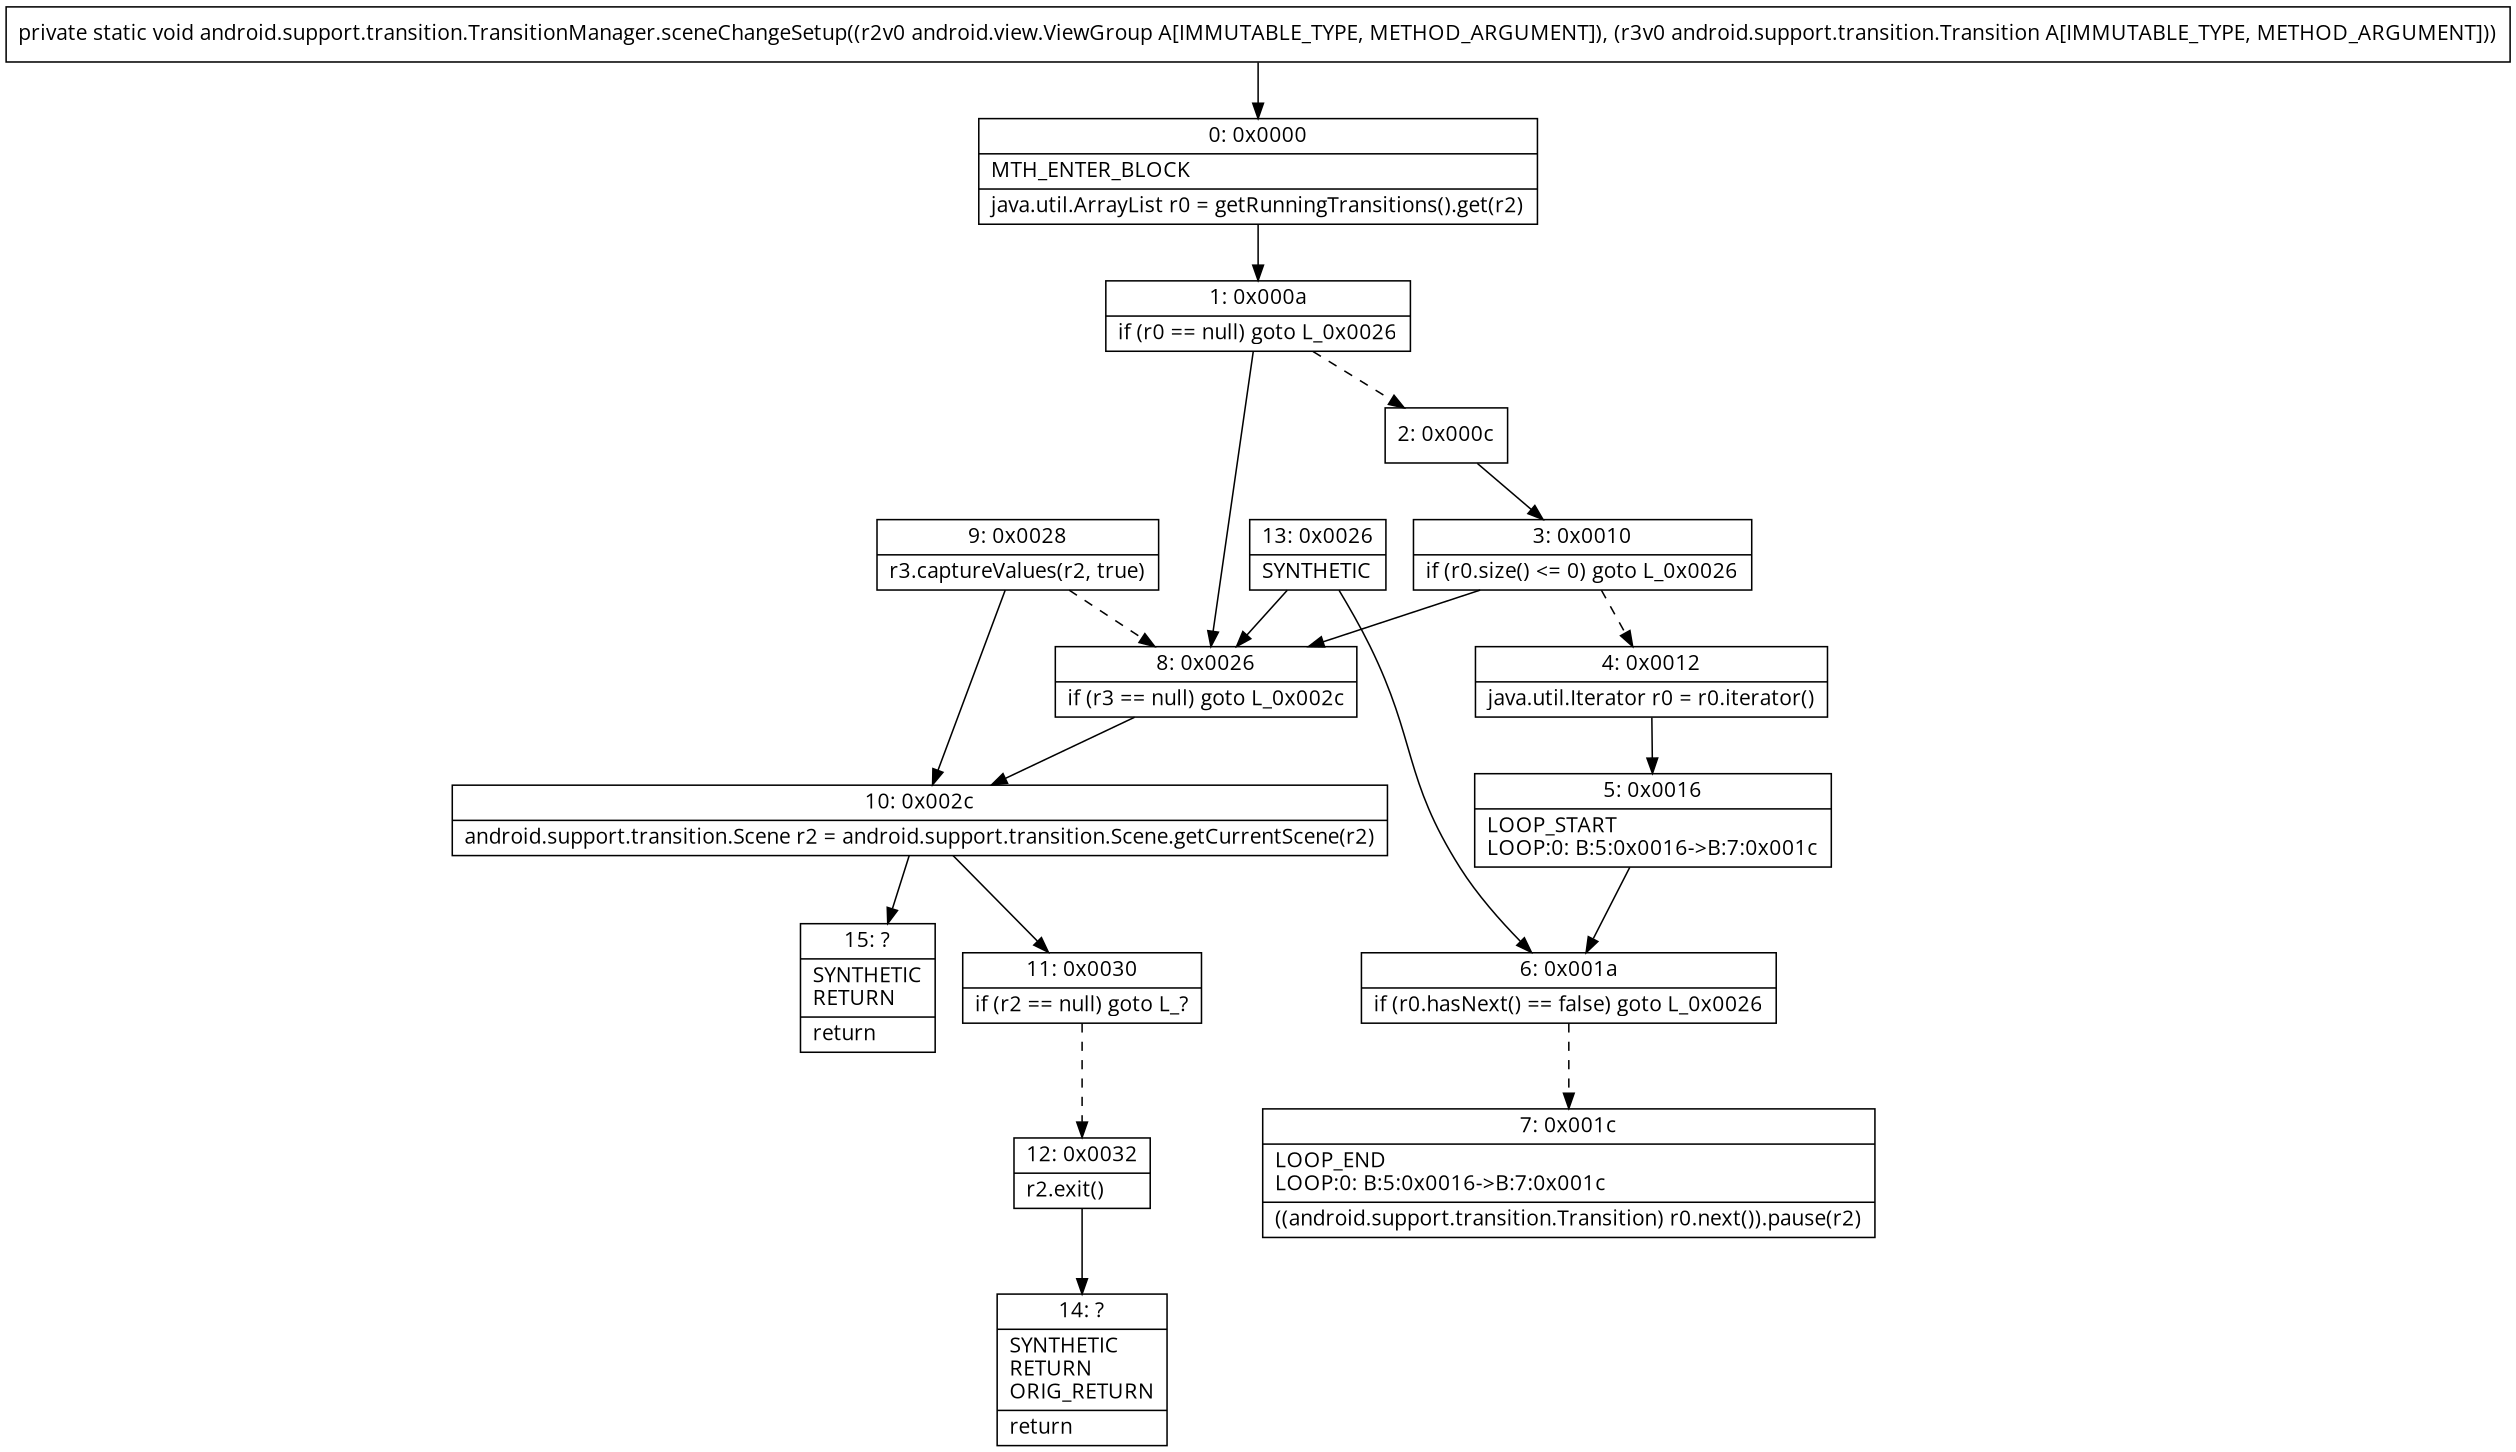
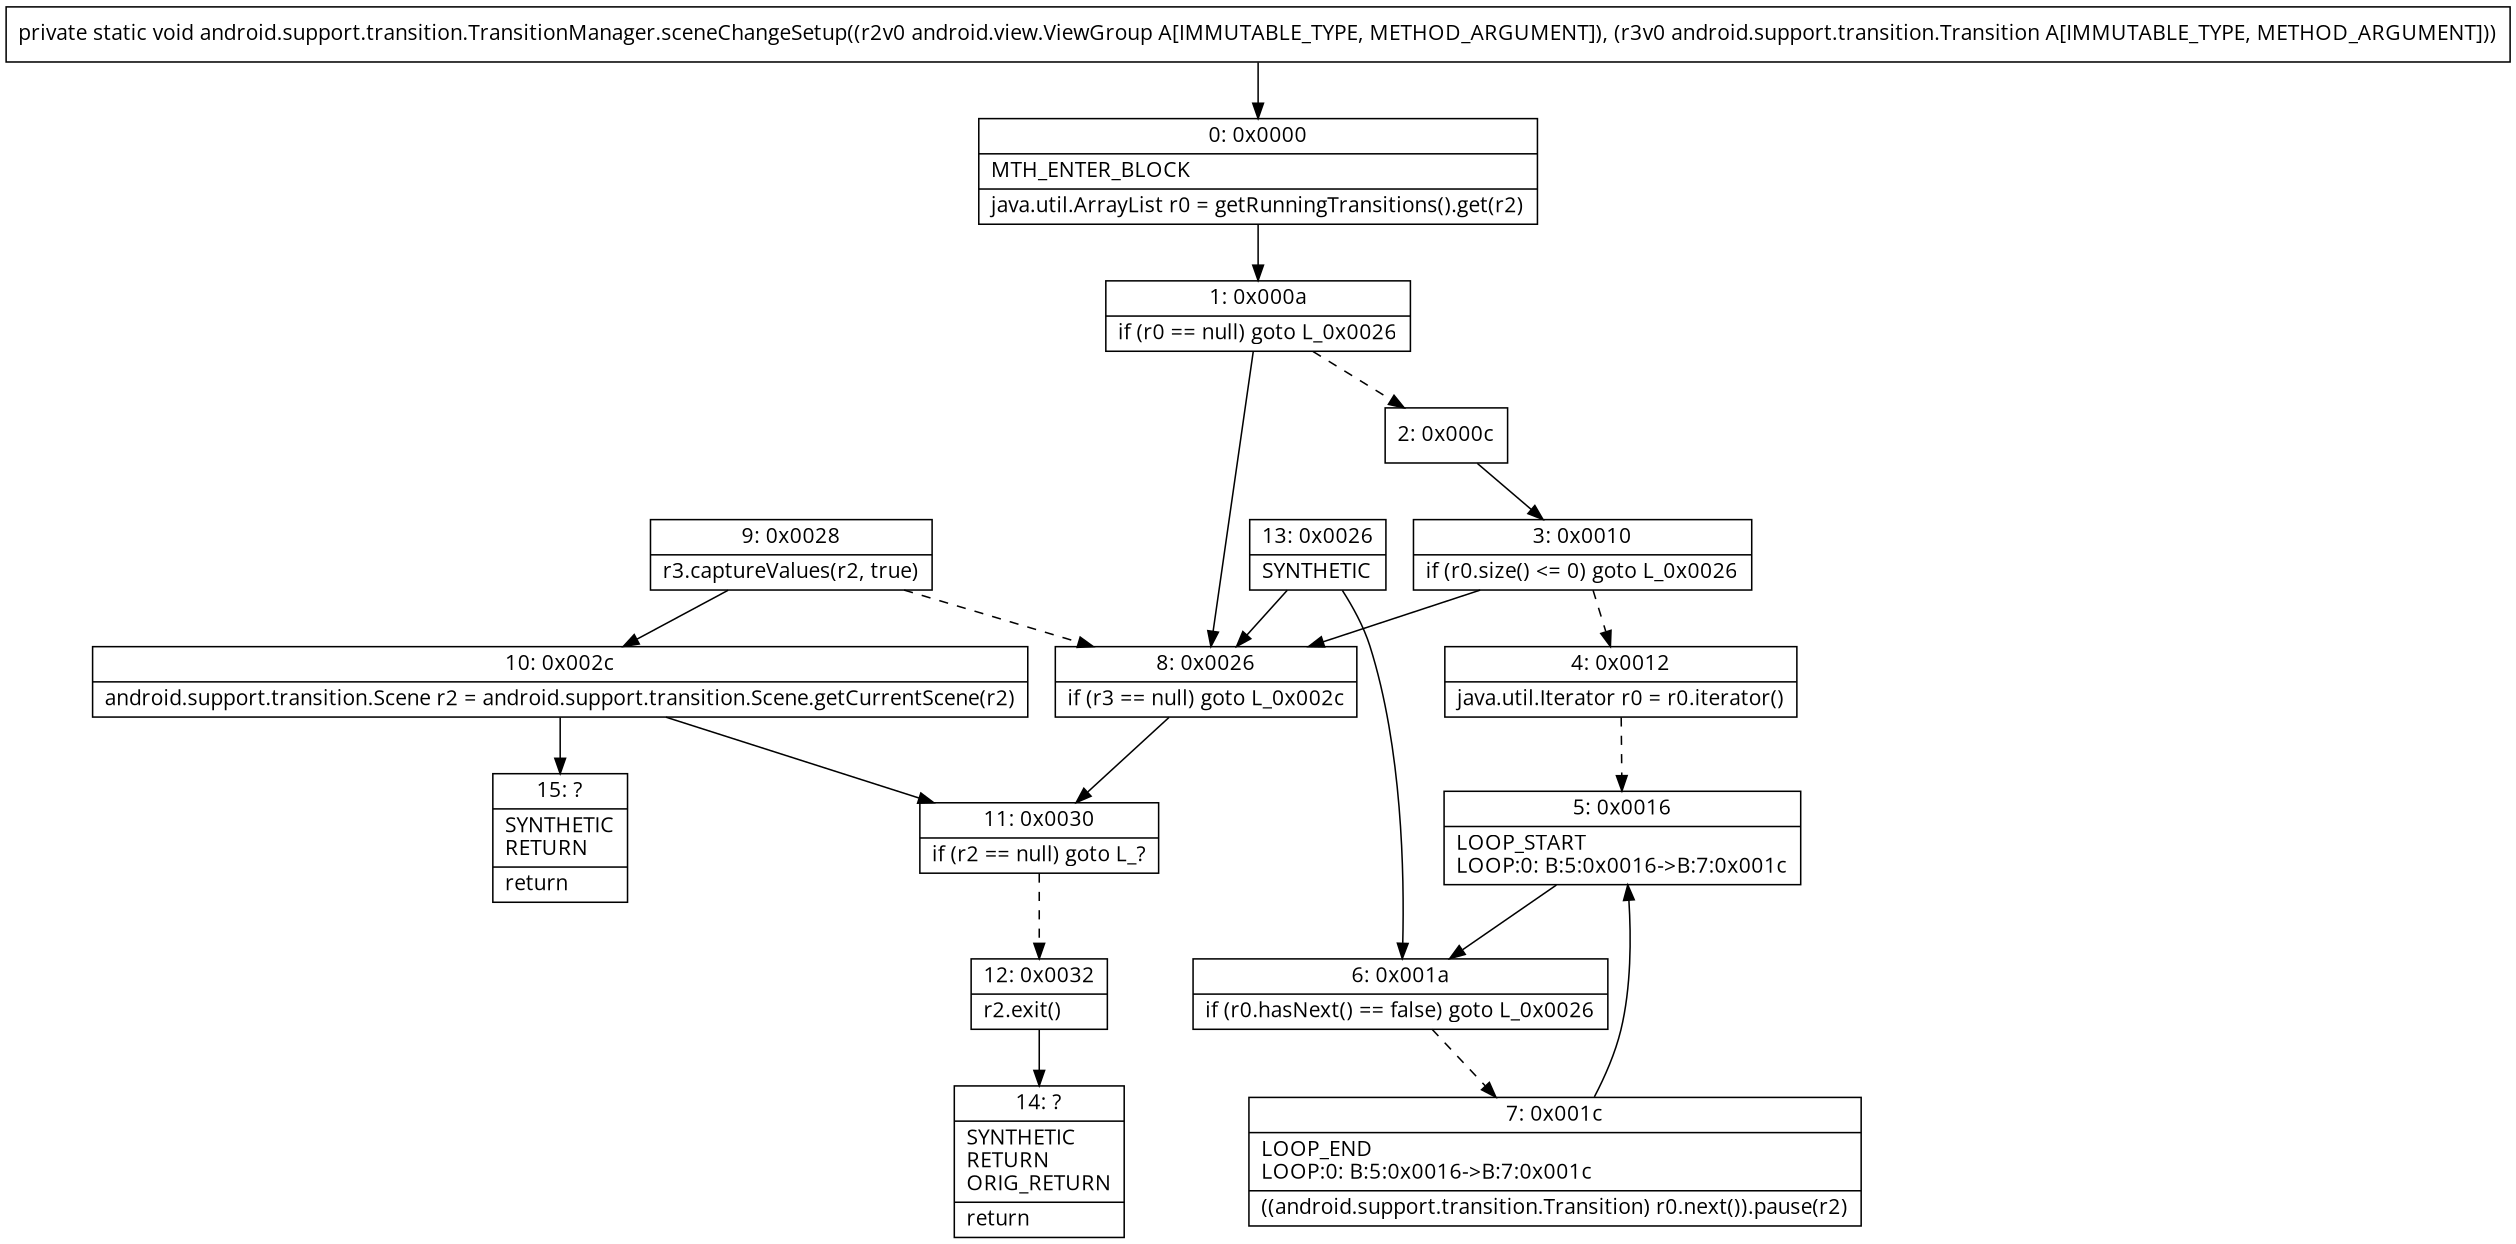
edge "4: 0x0012" -> "5: 0x0016": style solid -> dashed
edge "8: 0x0026" -> "10: 0x002c": now "8: 0x0026" -> "11: 0x0030"
edge "7: 0x001c" -> "5: 0x0016": added
